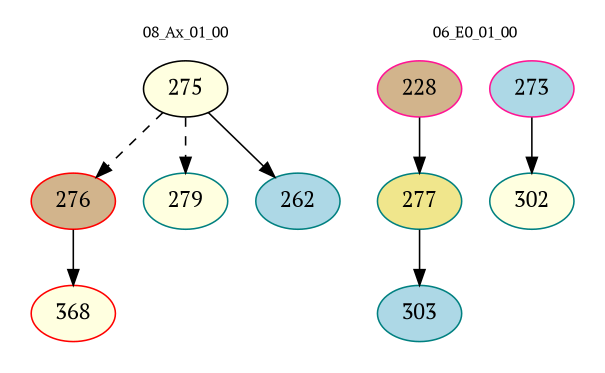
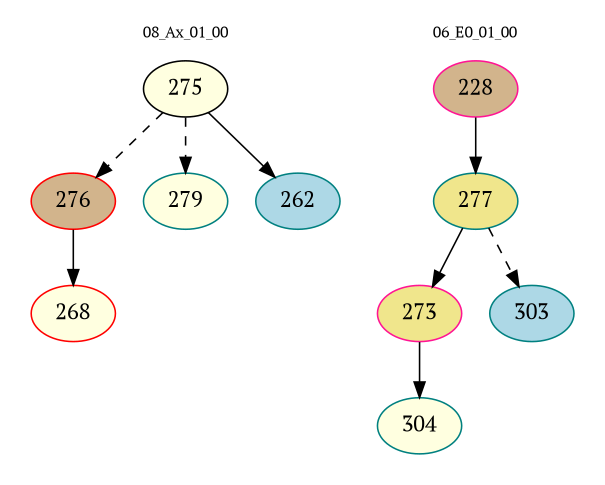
node "273": fillcolor lightblue -> khaki
node "302": label "302" -> "304"
edge "277" -> "303": style solid -> dashed
edge "277" -> "273": added
node "368": label "368" -> "268"
